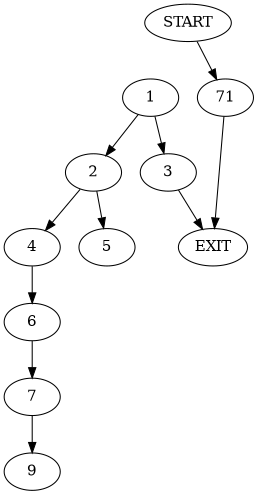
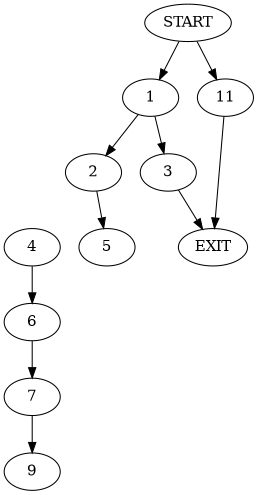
edge "START" -> "1": added
node "71": label "71" -> "11"
edge "2" -> "4": removed
